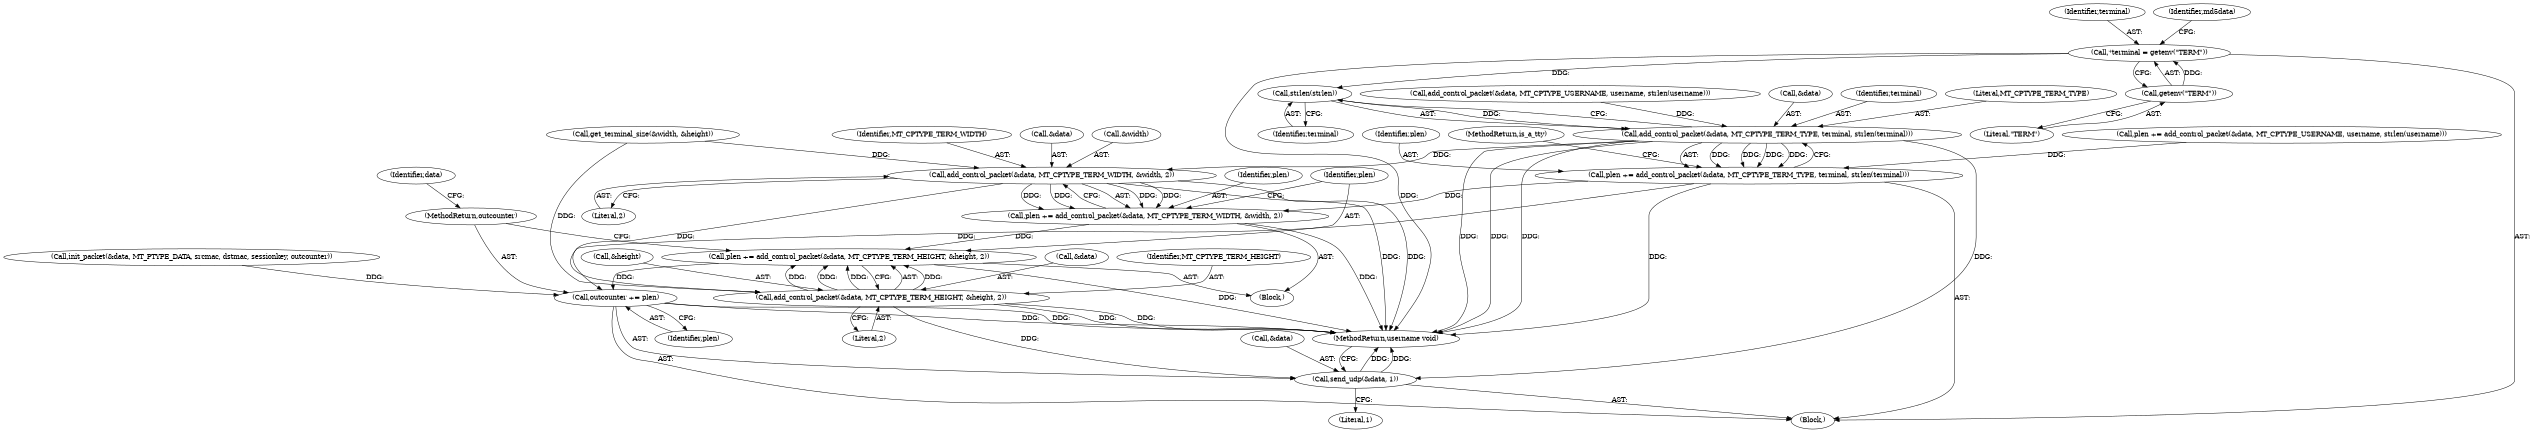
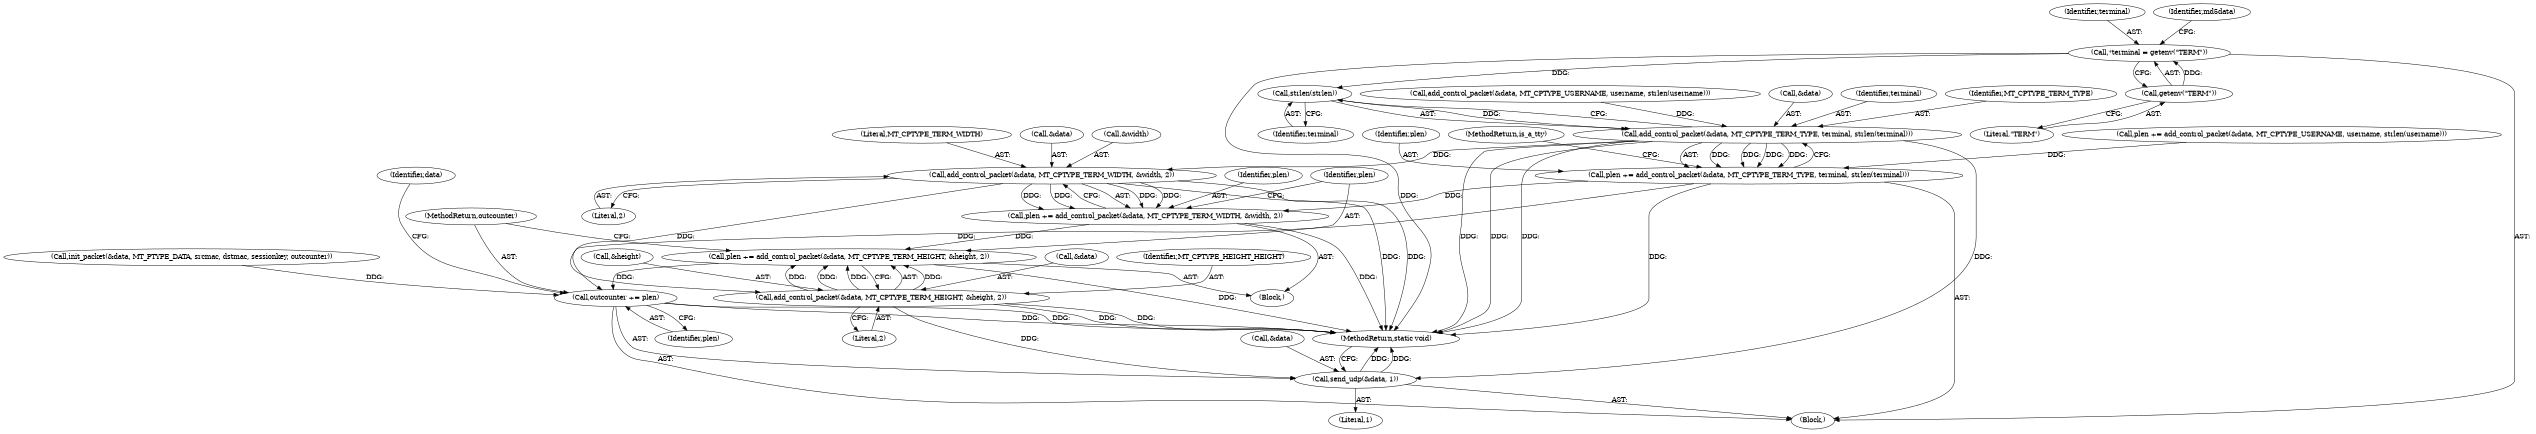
node "(Literal,MT_CPTYPE_TERM_TYPE)": label "(Literal,MT_CPTYPE_TERM_TYPE)" -> "(Identifier,MT_CPTYPE_TERM_TYPE)"
node "(Call,get_terminal_size(&width, &height))": removed
node "(Identifier,MT_CPTYPE_TERM_WIDTH)": label "(Identifier,MT_CPTYPE_TERM_WIDTH)" -> "(Literal,MT_CPTYPE_TERM_WIDTH)"
edge "(Identifier,data)" -> "(MethodReturn,outcounter)": now "(Identifier,data)" -> "(Call,outcounter += plen)"
node "(Identifier,MT_CPTYPE_TERM_HEIGHT)": label "(Identifier,MT_CPTYPE_TERM_HEIGHT)" -> "(Identifier,MT_CPTYPE_HEIGHT_HEIGHT)"
node "(MethodReturn,username void)": label "(MethodReturn,username void)" -> "(MethodReturn,static void)"
edge "(Call,send_udp(&data, 1))" -> "(Literal,1)": label "CFG: " -> "AST: "
